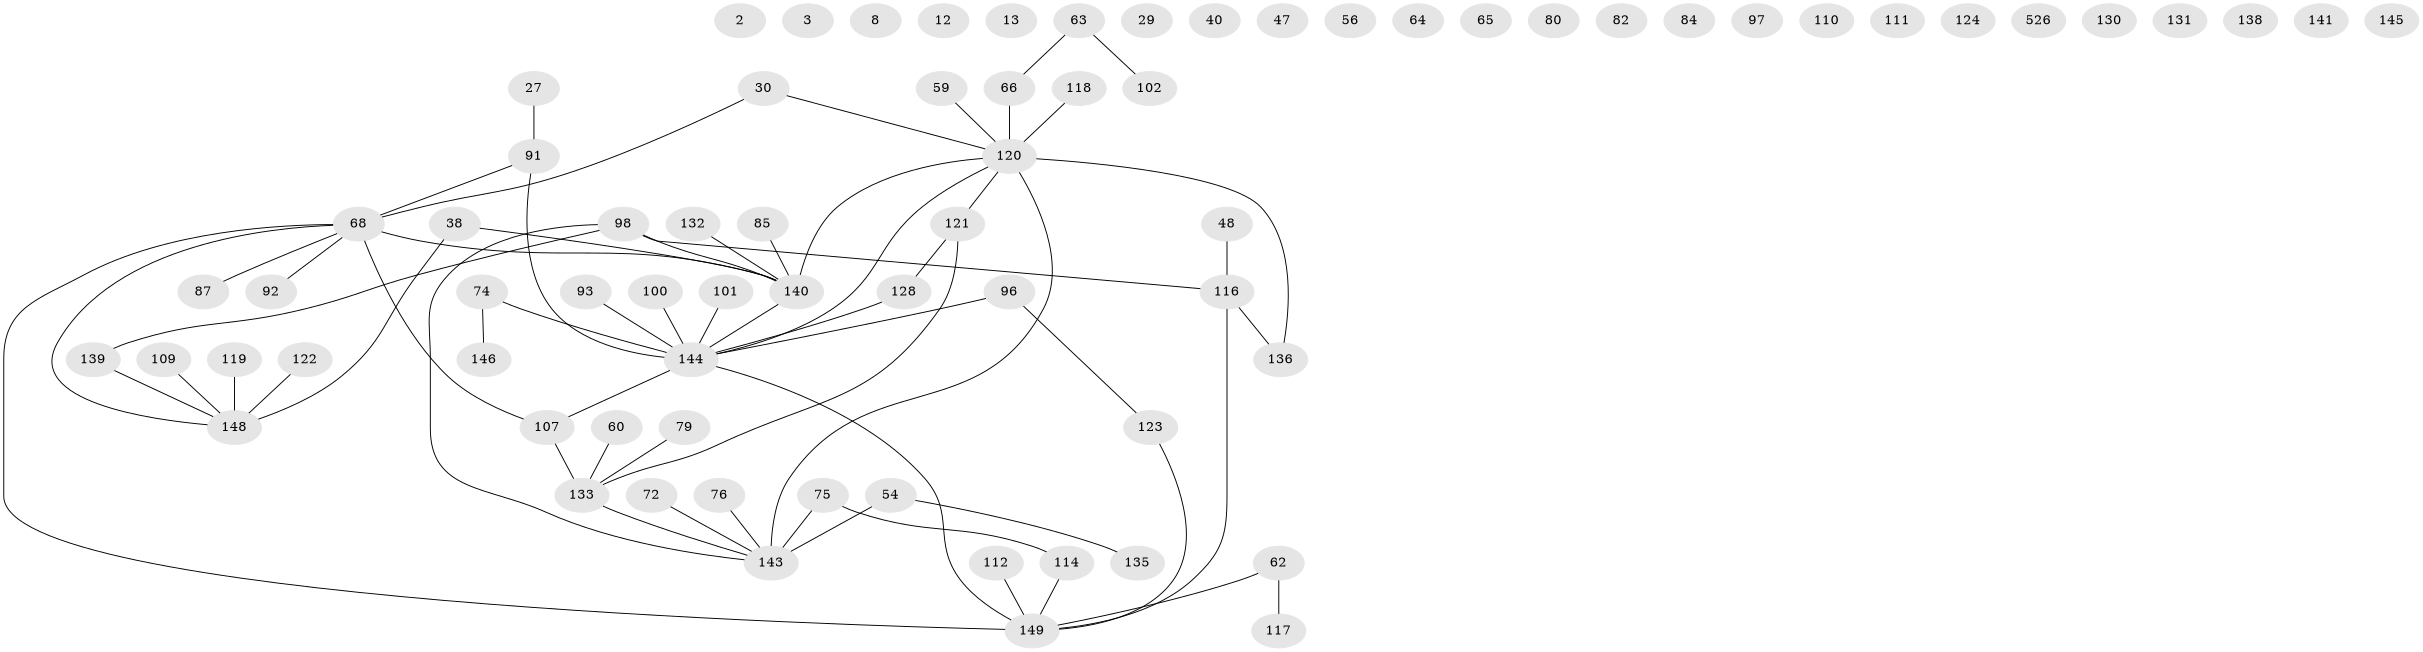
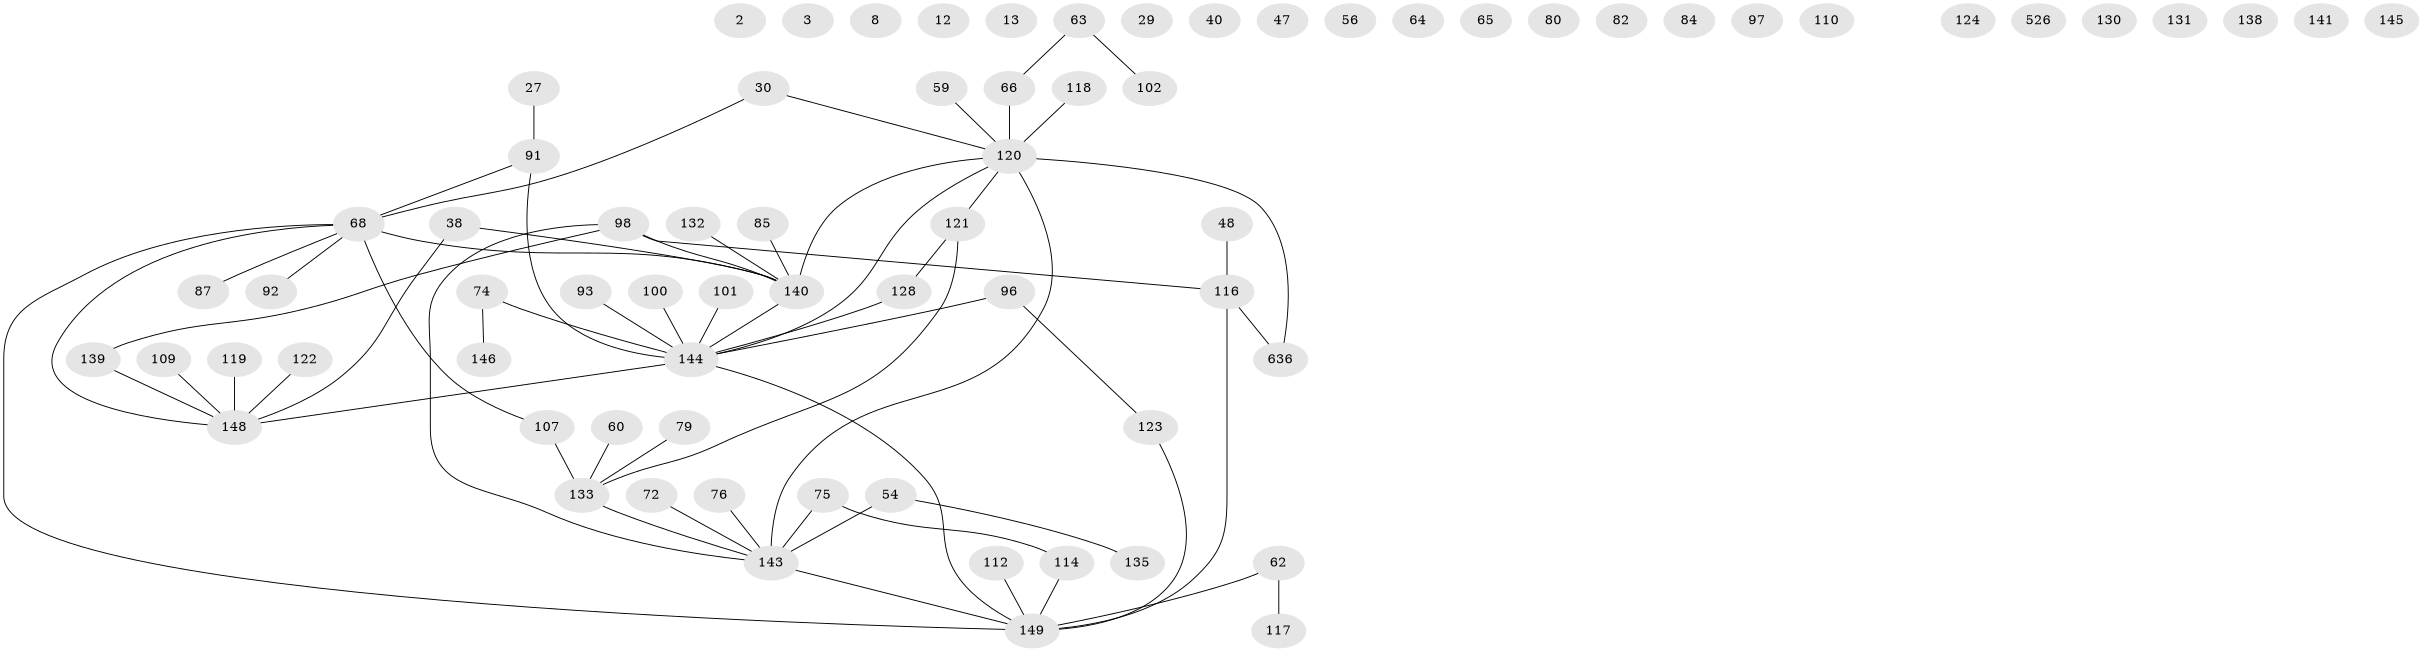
node "111": removed
node "136": label "136" -> "636"
edge "144" -- "107": now "144" -- "148"
edge "143" -- "149": added
